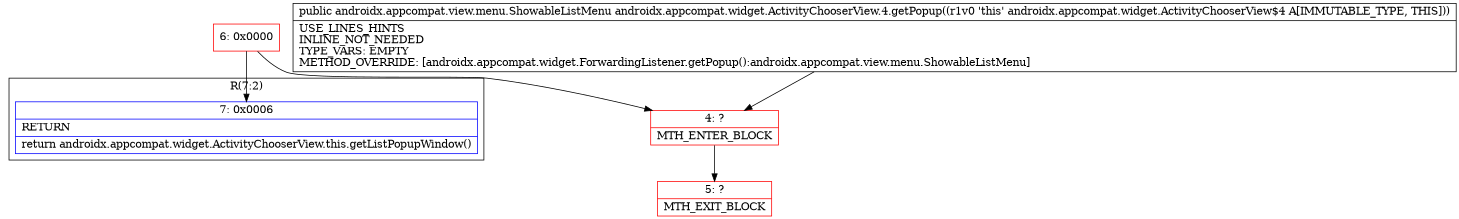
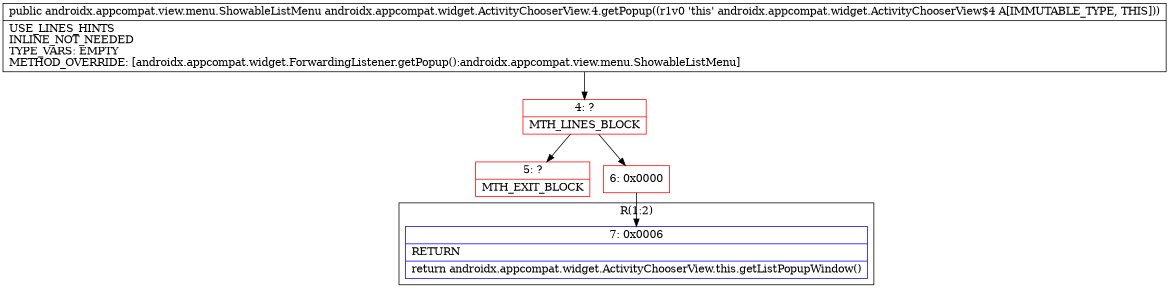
edge "6: 0x0000" -> "4: ?": reversed
cluster "R(7:2)": label "R(7:2)" -> "R(1:2)"
node "4: ?": text "MTH_ENTER_BLOCK" -> "MTH_LINES_BLOCK"
